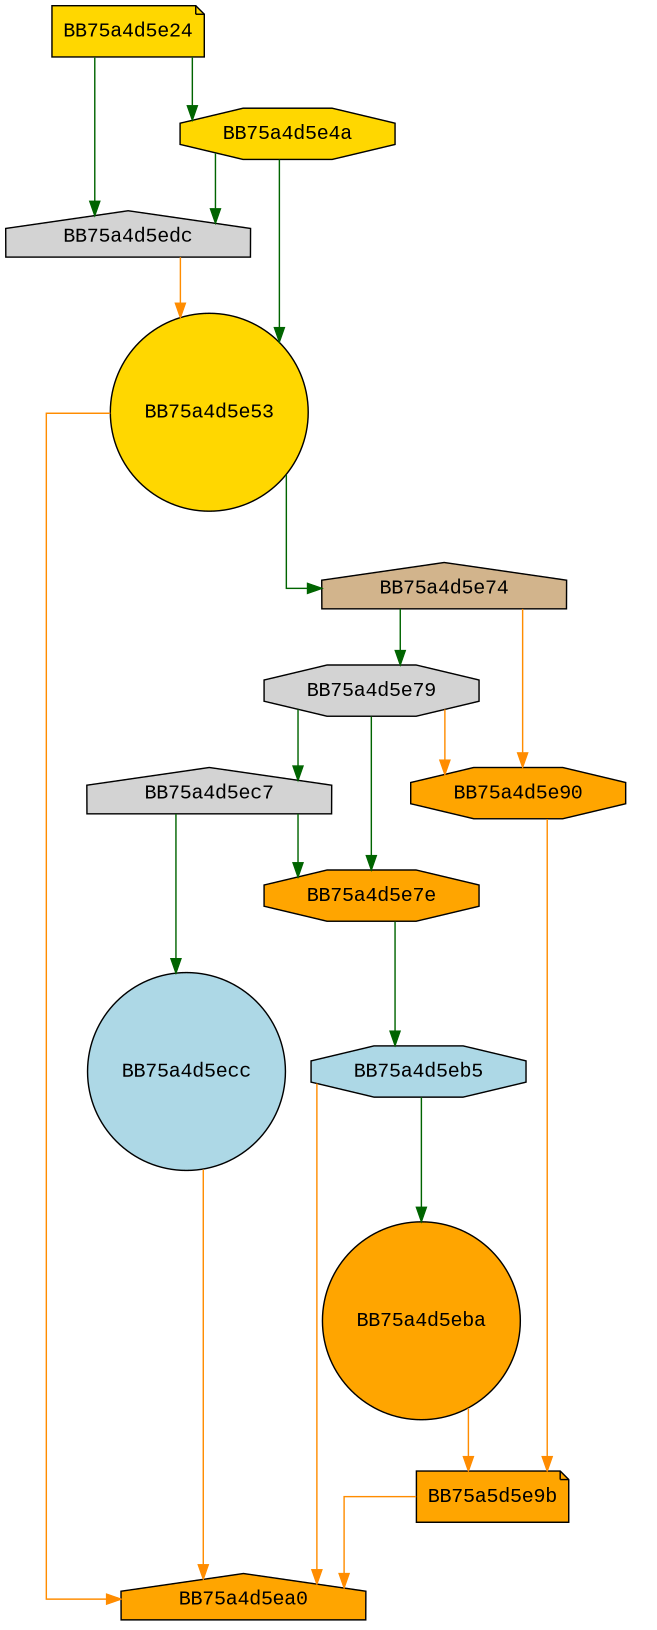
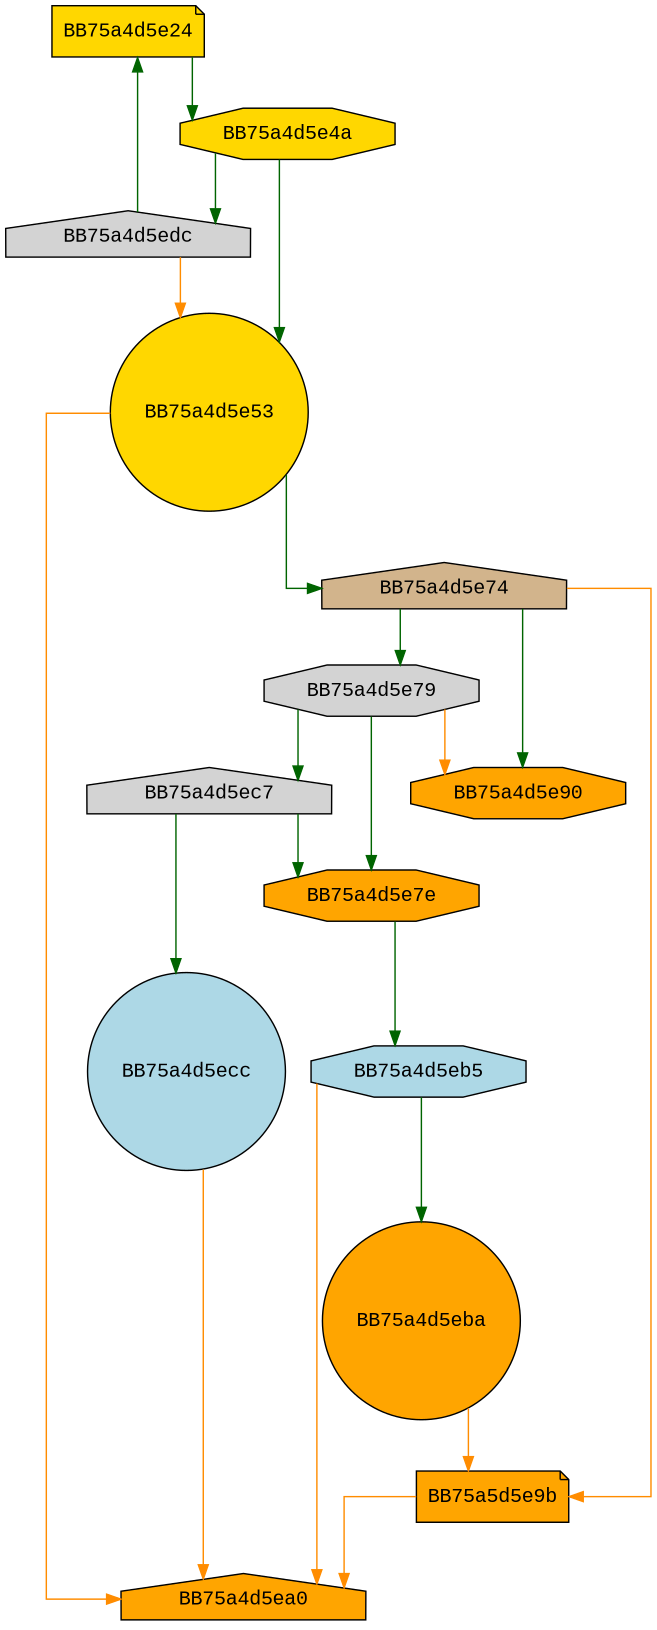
edge "BB75a4d5e24" -> "BB75a4d5edc": reversed
edge "BB75a4d5e74" -> "BB75a4d5e90": color darkorange -> darkgreen
edge "BB75a4d5e90" -> "BB75a5d5e9b": now "BB75a4d5e74" -> "BB75a5d5e9b"
